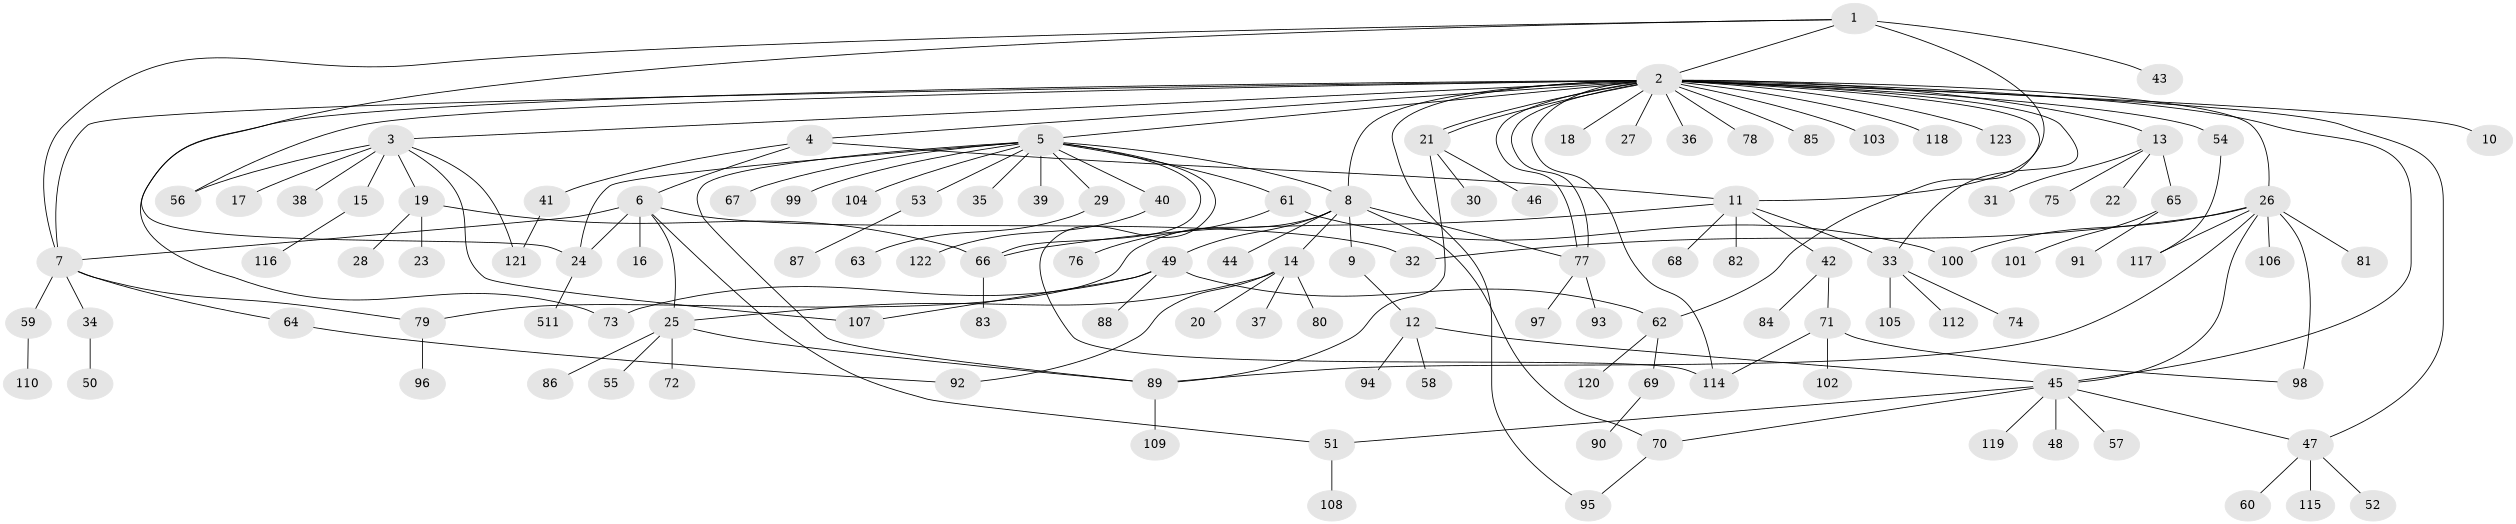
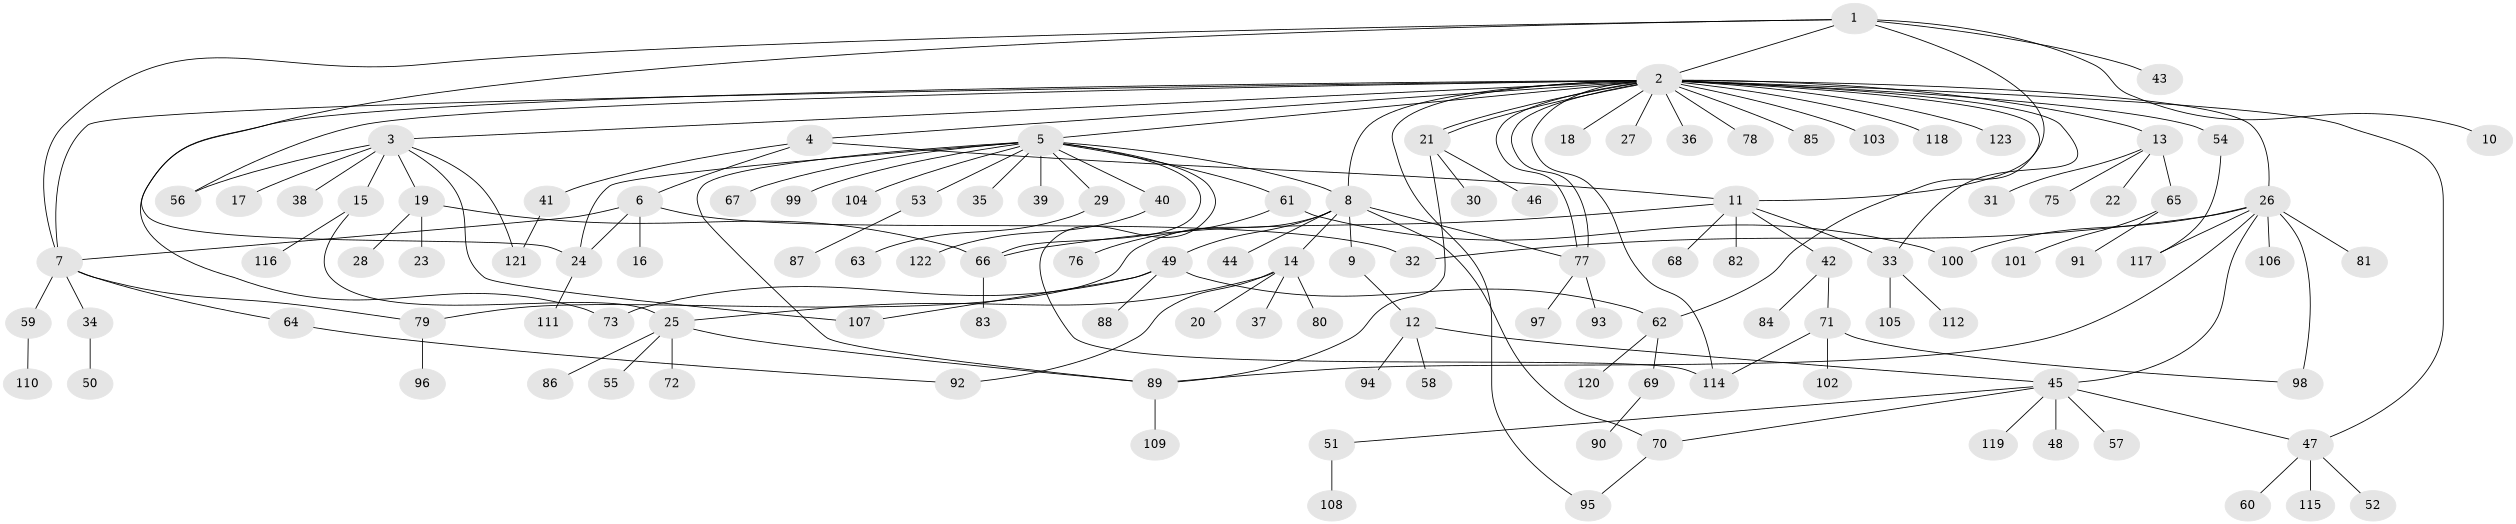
edge "2" -- "10": now "1" -- "10"
edge "2" -- "45": removed
edge "6" -- "25": now "15" -- "25"
node "511": label "511" -> "111"
node "74": removed
edge "6" -- "51": removed
